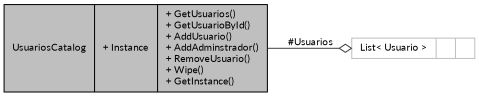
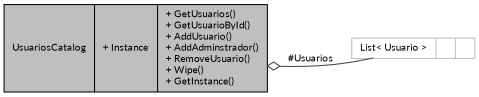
edge "UsuariosCatalog" -> "List< Usuario >": reversed
